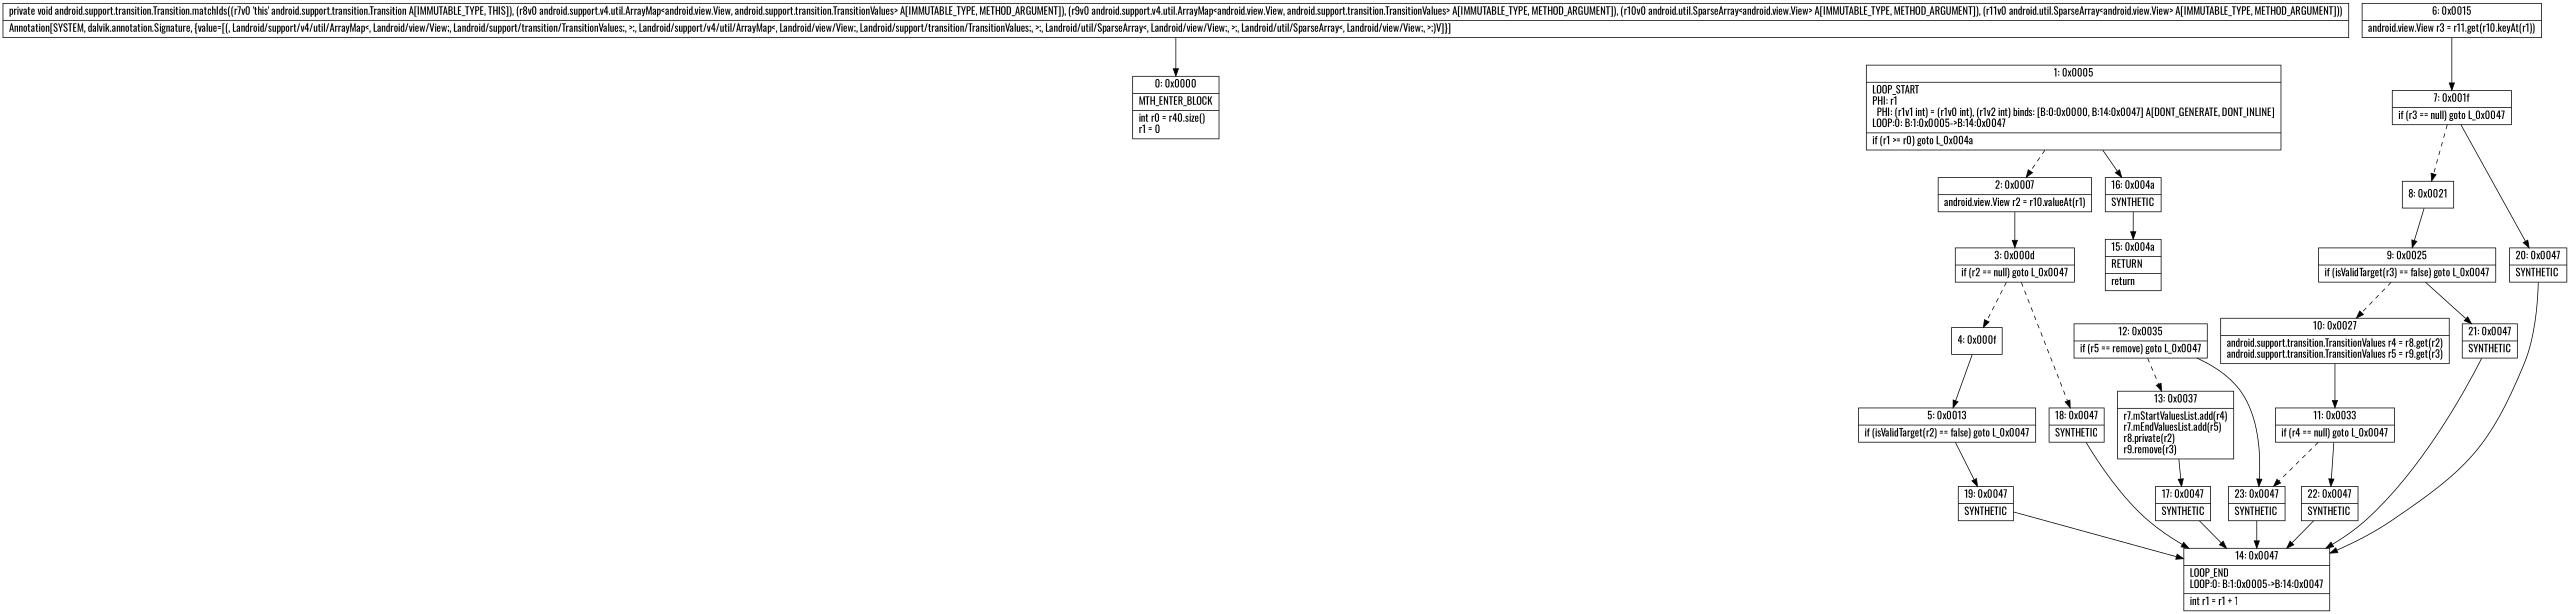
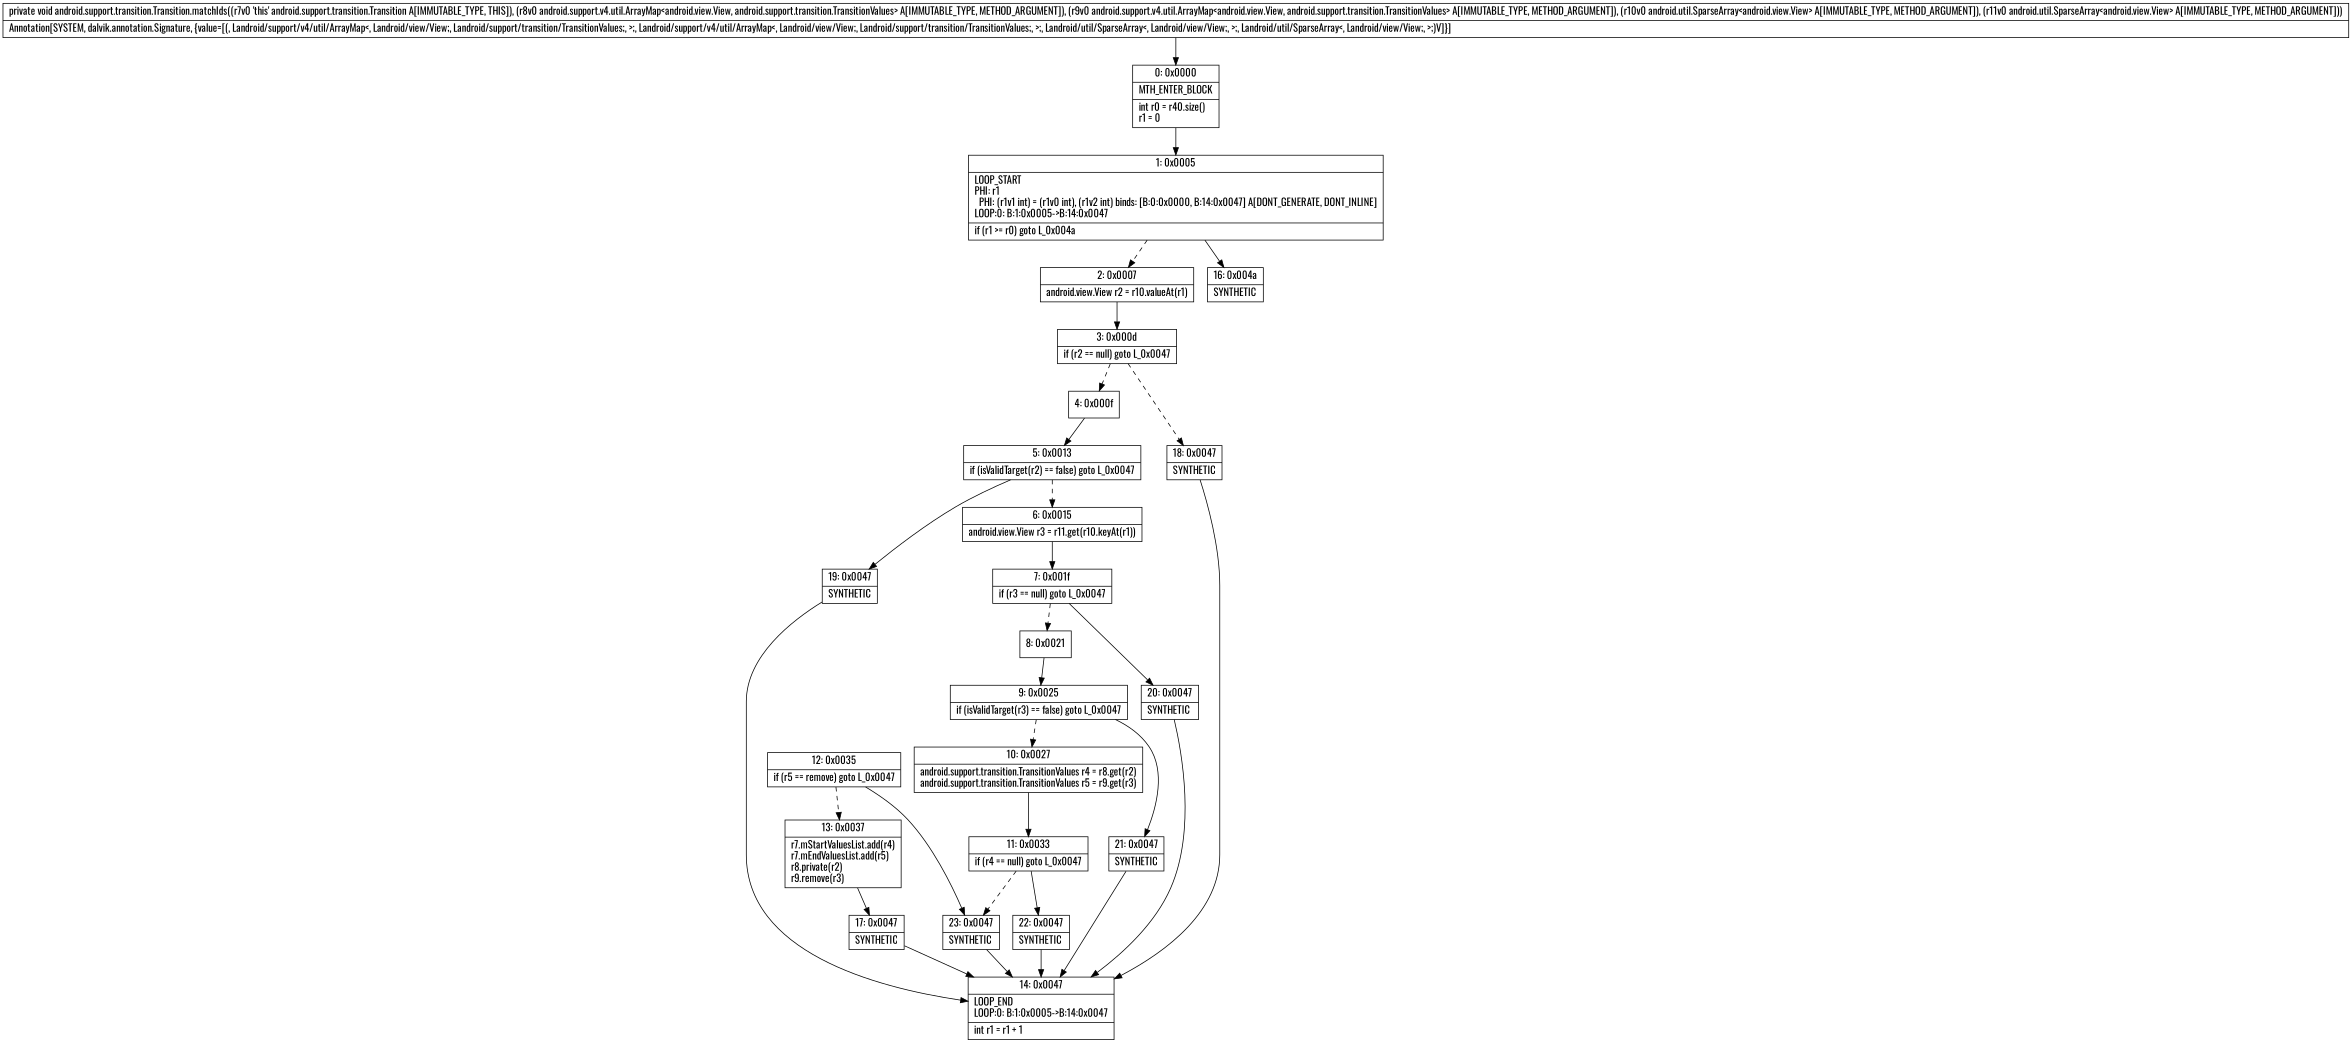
edge "0: 0x0000" -> "1: 0x0005": added
node "15: 0x004a": removed
edge "5: 0x0013" -> "6: 0x0015": added
